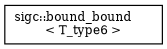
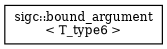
node "sigc::bound_bound < T_type6 >": label "sigc::bound_bound < T_type6 >" -> "sigc::bound_argument < T_type6 >"
